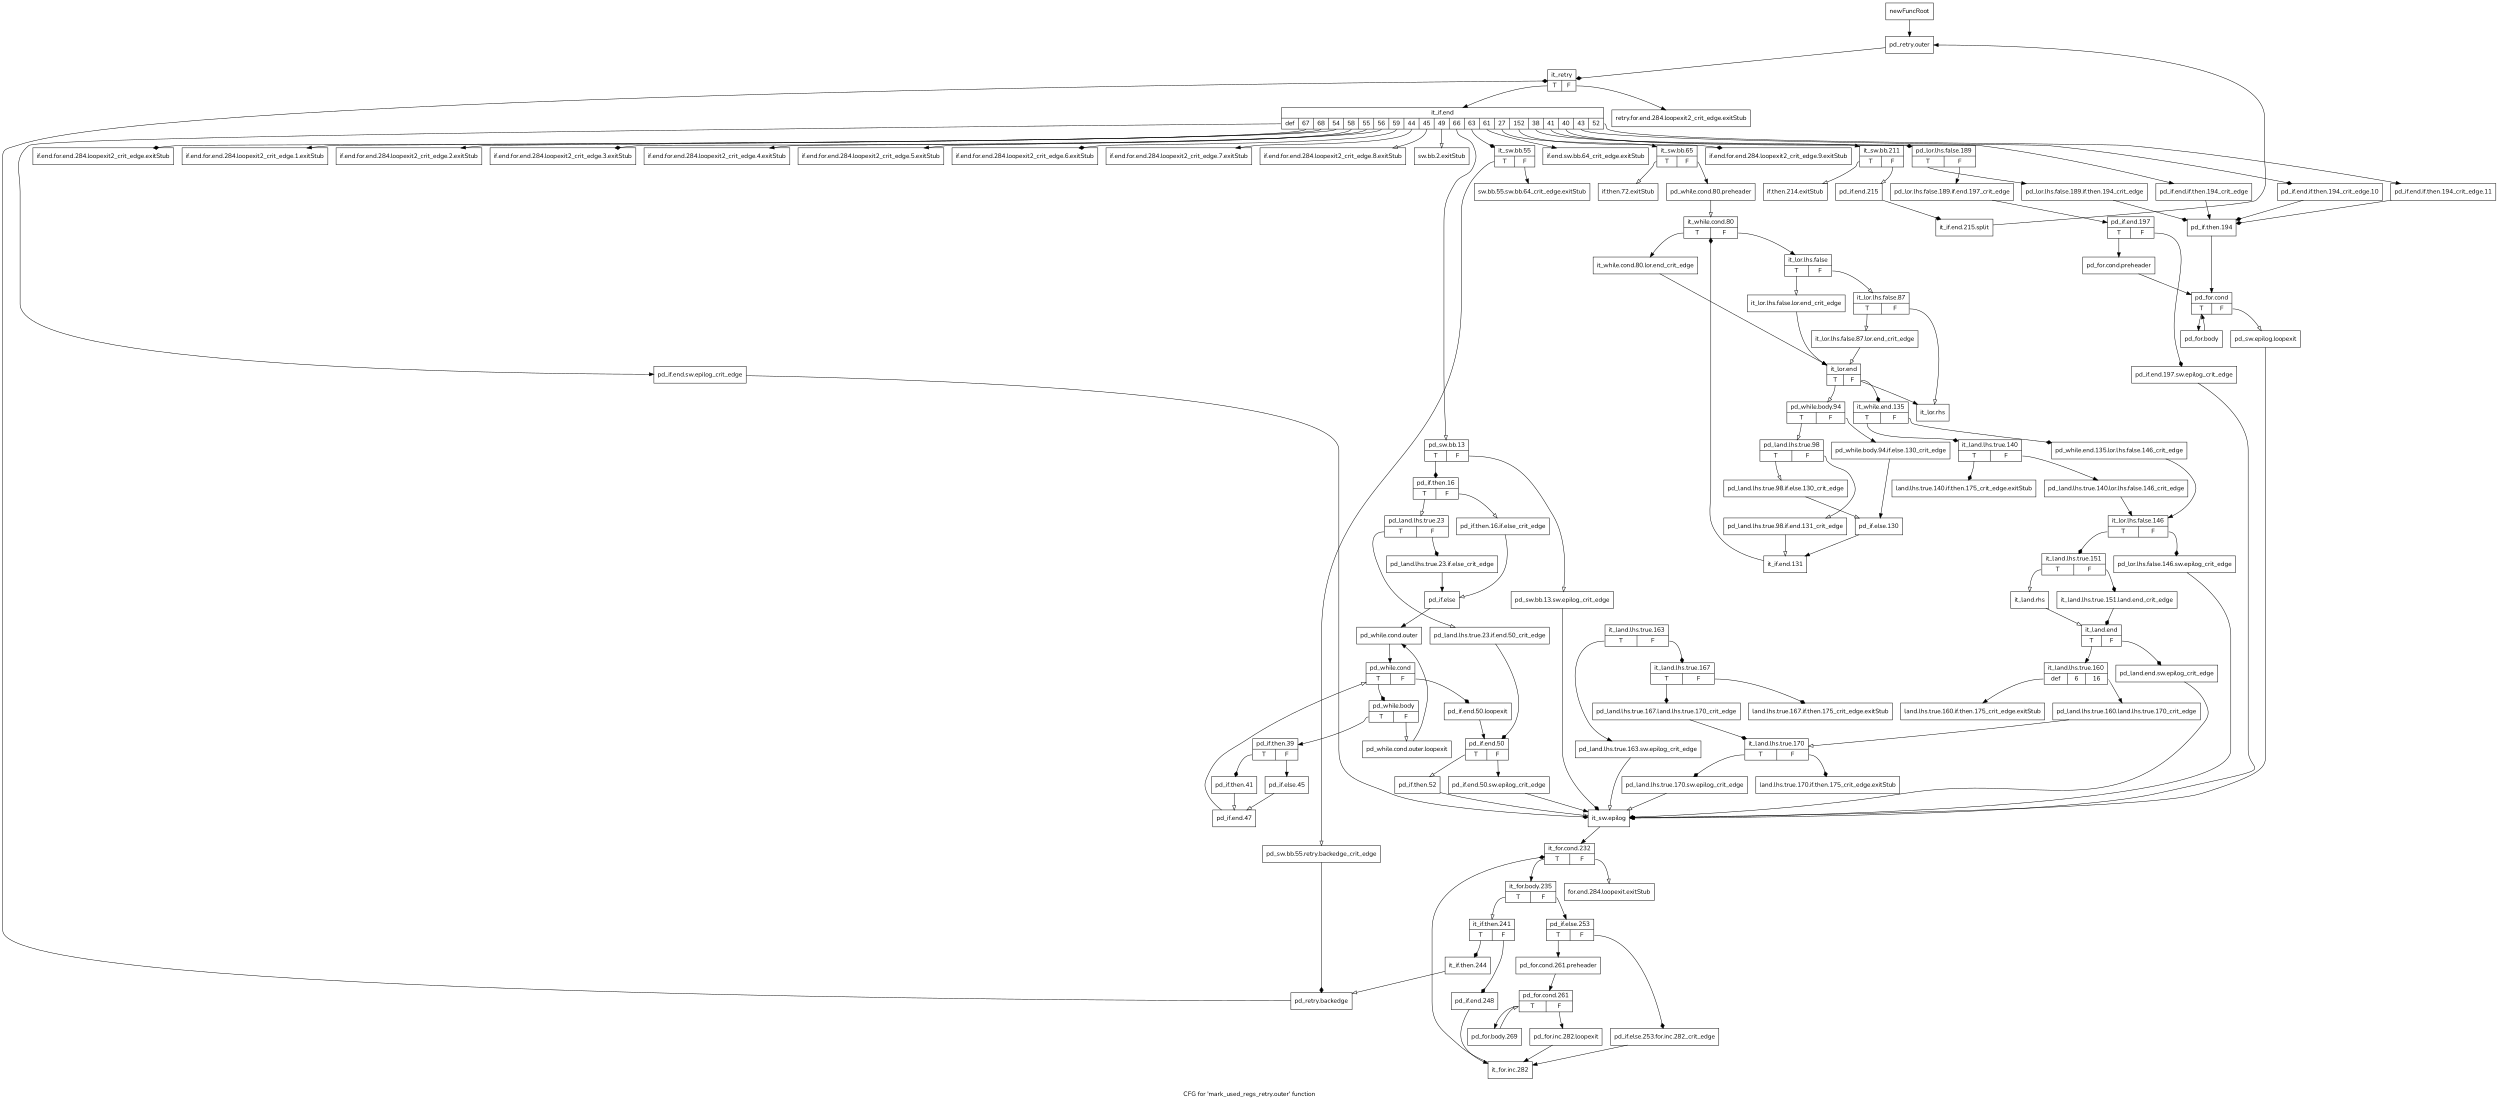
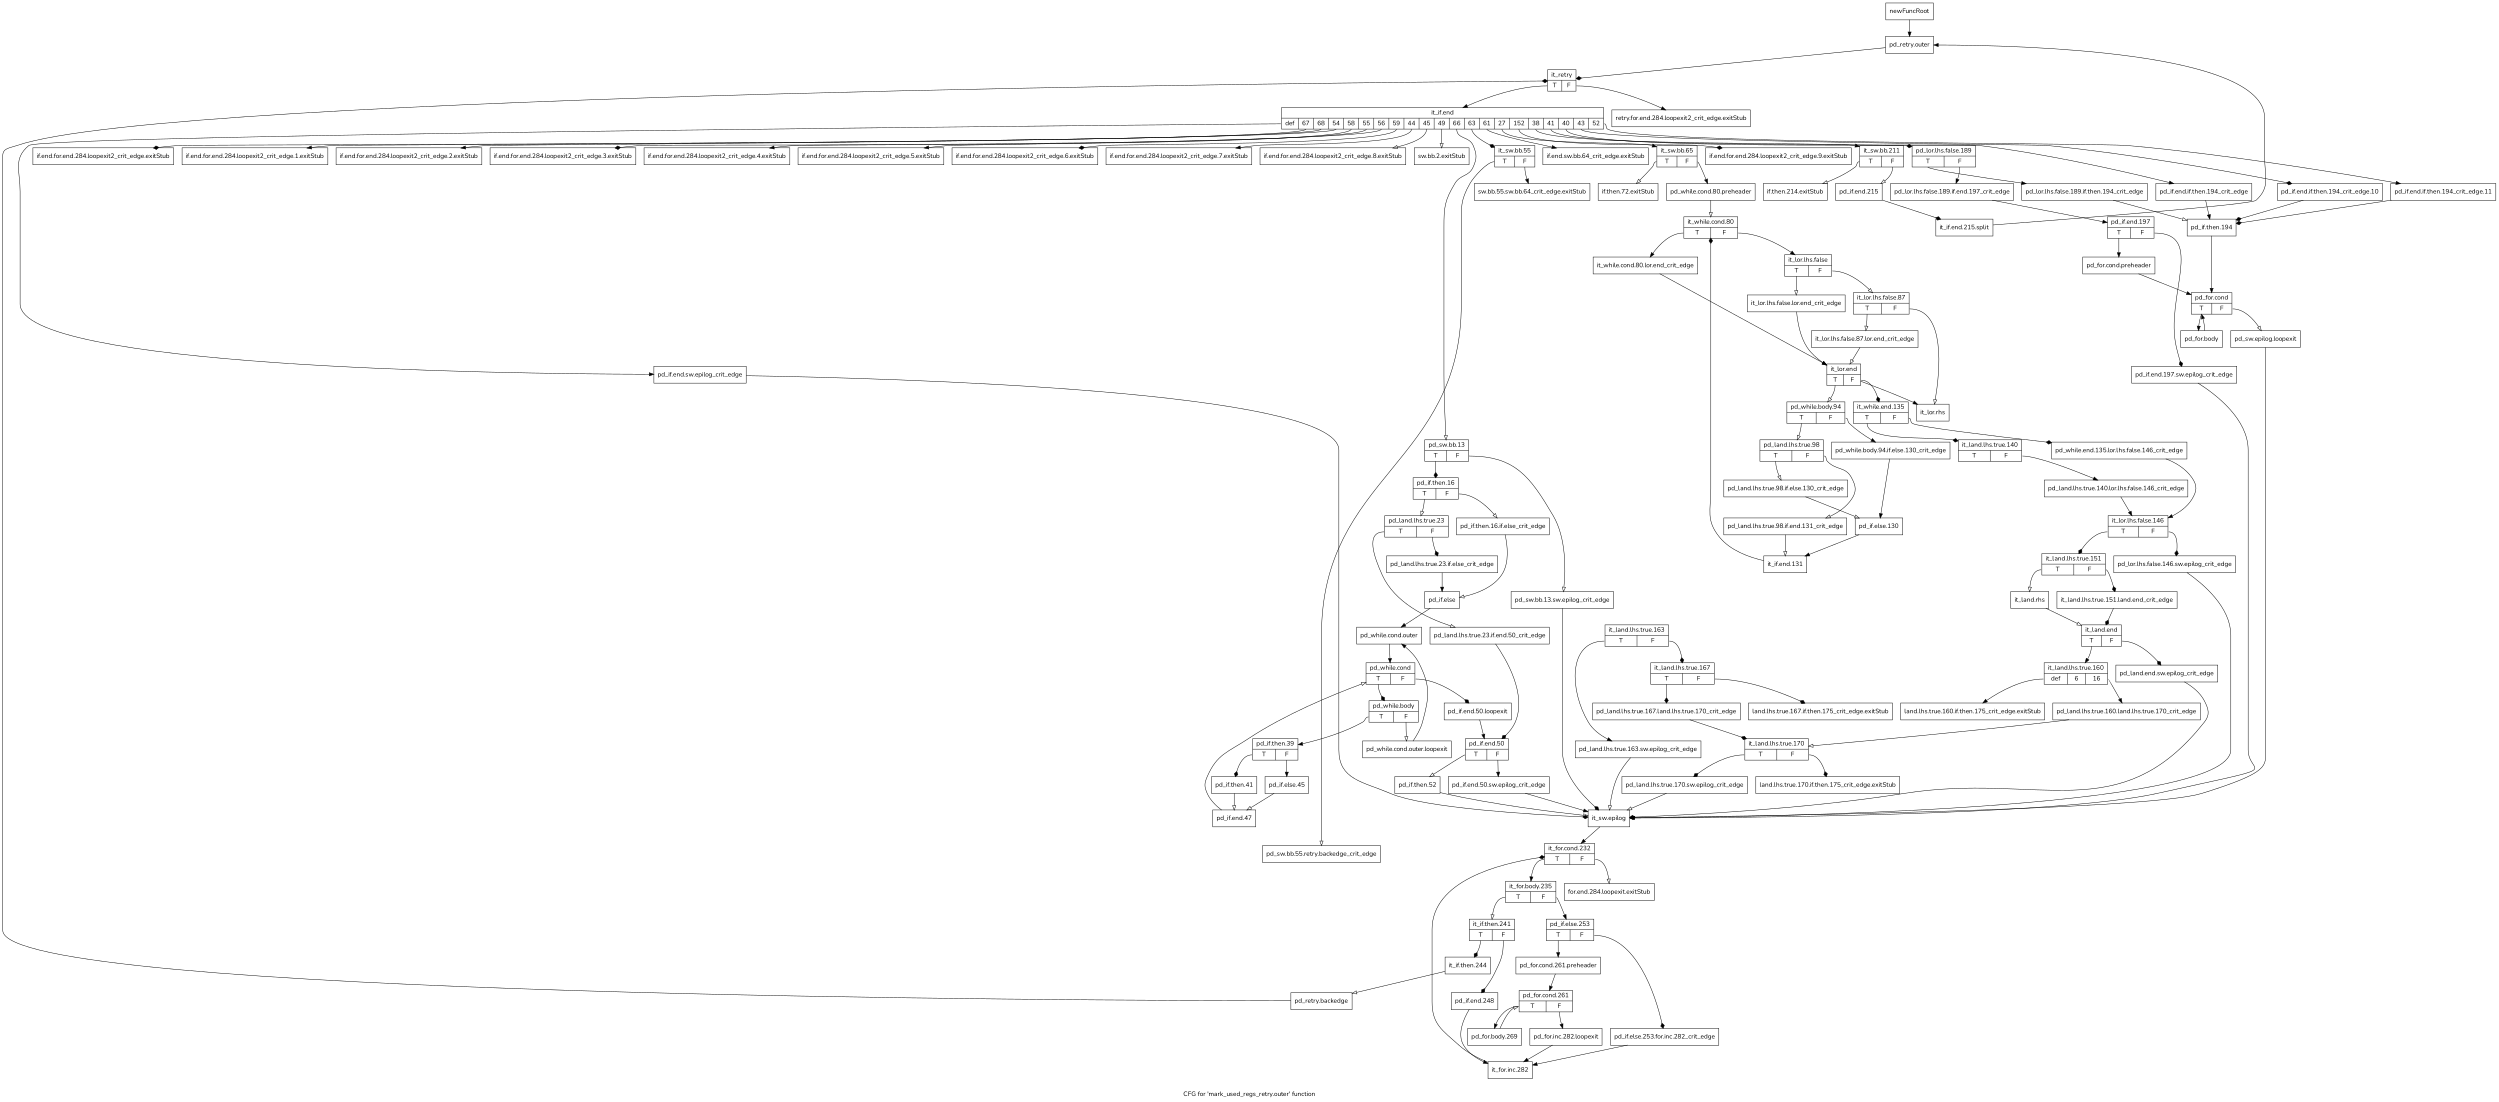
edge "pd_lor.lhs.false.189.if.then.194_crit_edge" -> "pd_if.then.194": arrowhead diamond -> onormal
node "land.lhs.true.140.if.then.175_crit_edge.exitStub": removed
edge "pd_sw.bb.55.retry.backedge_crit_edge" -> "pd_retry.backedge": removed
